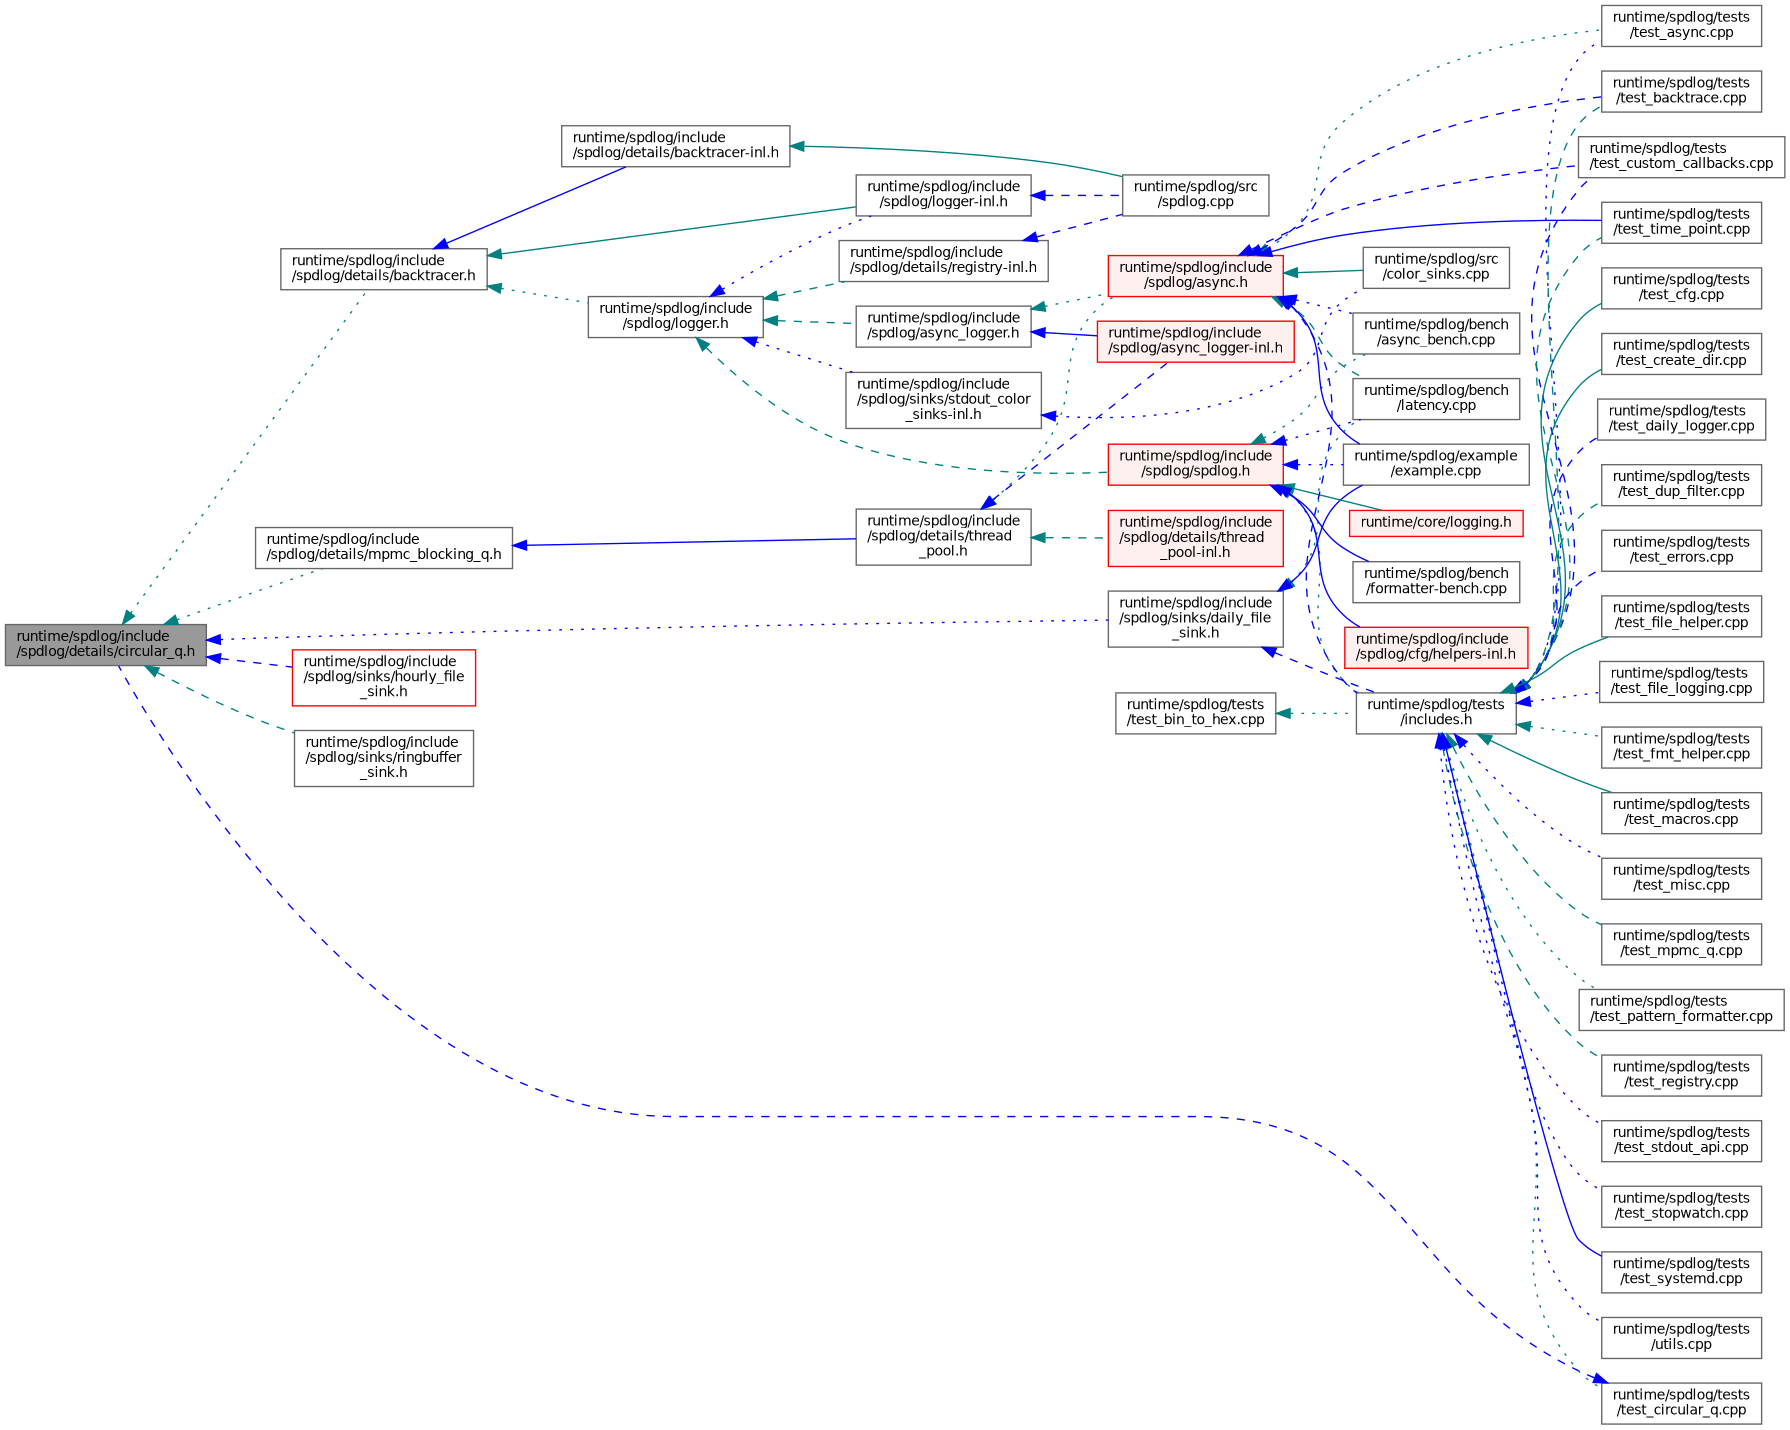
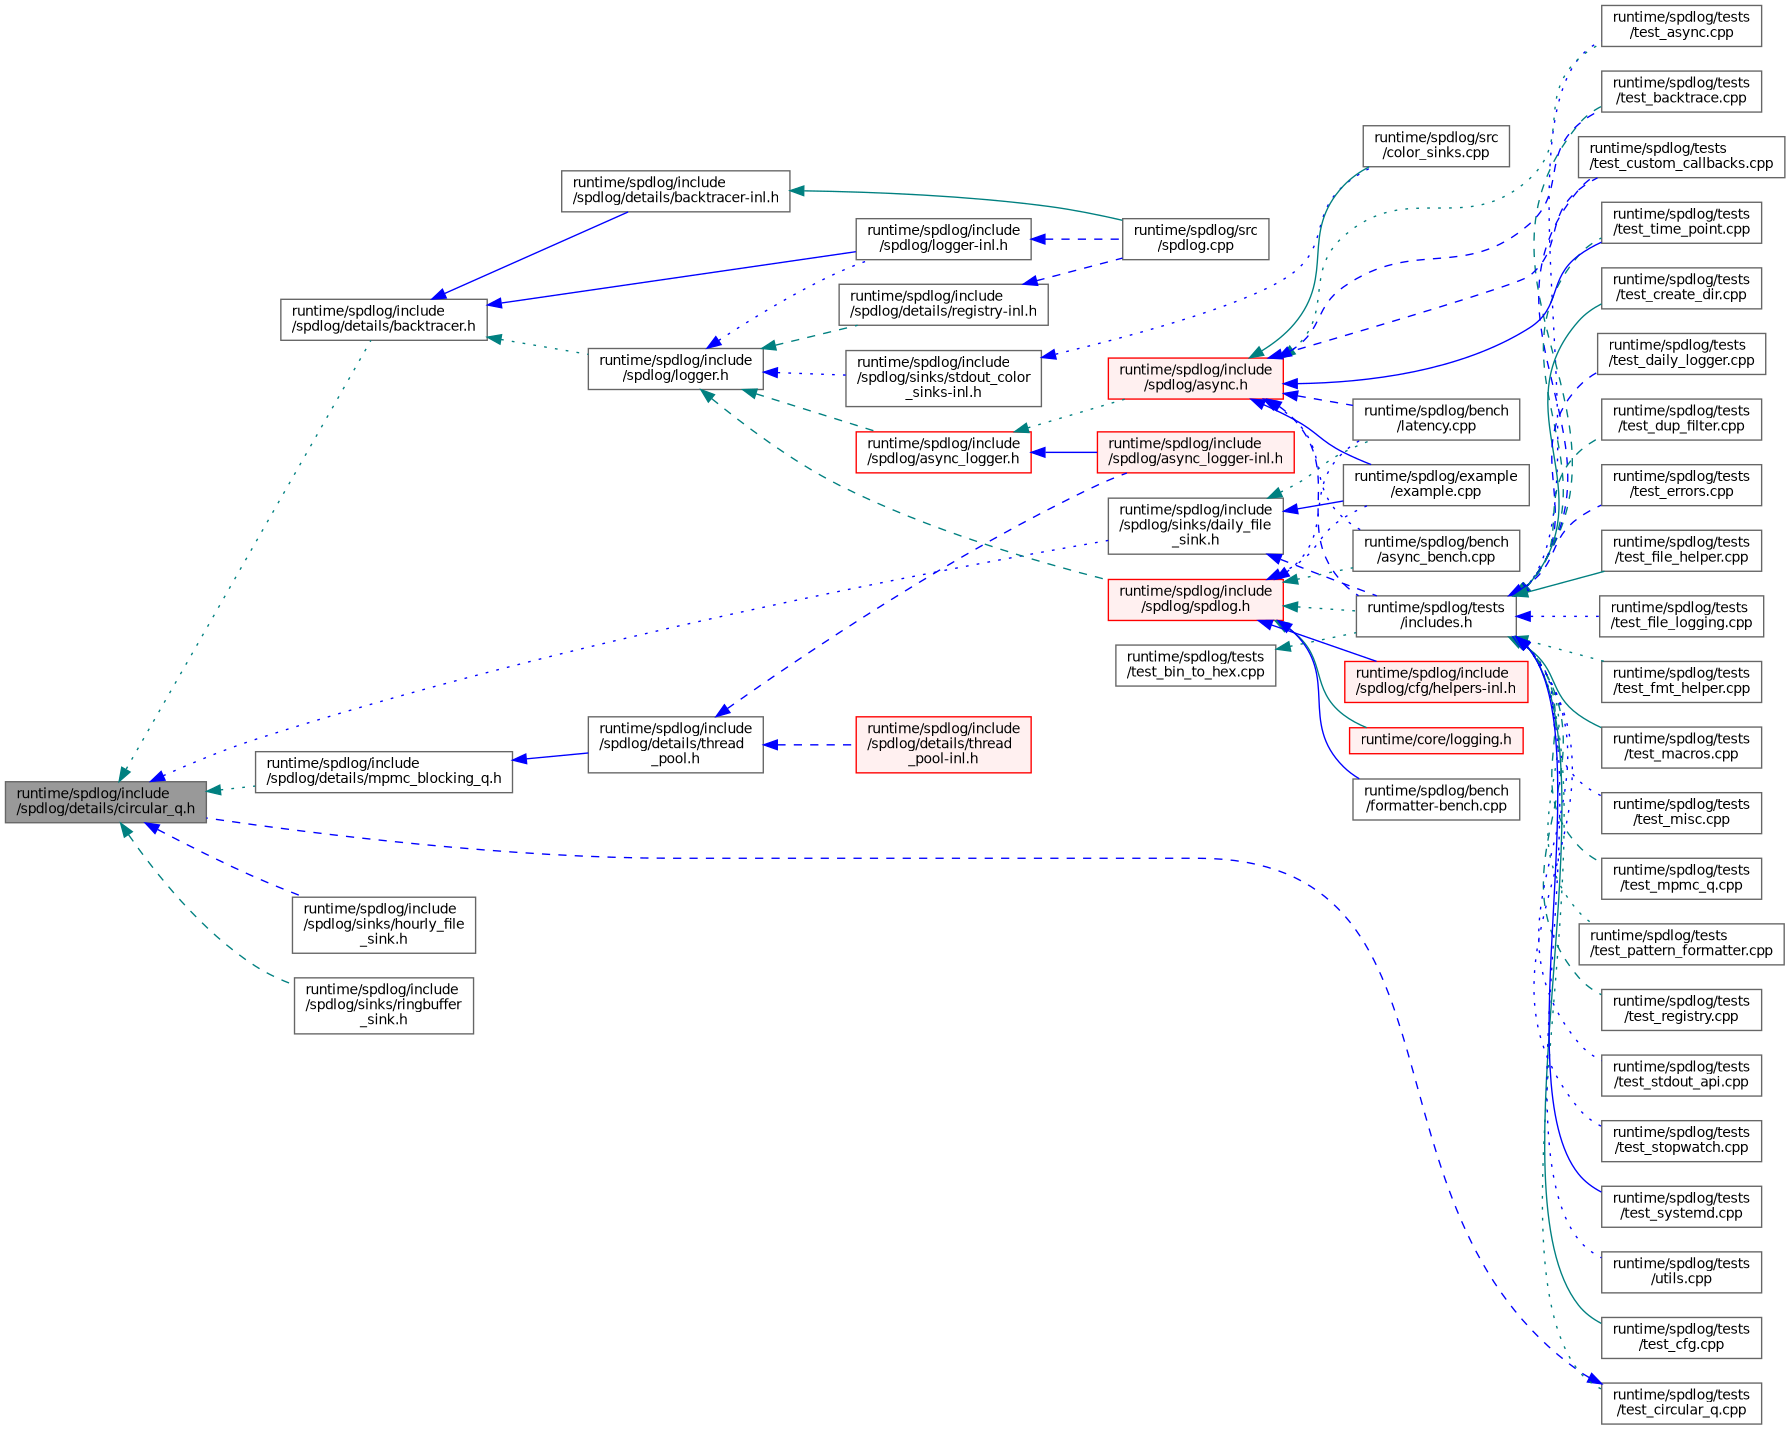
edge "runtime/spdlog/include /spdlog/logger-inl.h" -> "runtime/spdlog/include /spdlog/details/backtracer.h": color teal -> blue
node "runtime/spdlog/include /spdlog/async_logger.h": color grey40 -> red
edge "runtime/spdlog/bench /latency.cpp" -> "runtime/spdlog/include /spdlog/async.h": color teal -> blue
edge "runtime/spdlog/include /spdlog/async.h" -> "runtime/spdlog/include /spdlog/details/thread _pool.h": removed
edge "runtime/spdlog/include /spdlog/details/thread _pool-inl.h" -> "runtime/spdlog/include /spdlog/details/thread _pool.h": color teal -> blue
node "runtime/spdlog/include /spdlog/sinks/hourly_file _sink.h": color red -> grey40
